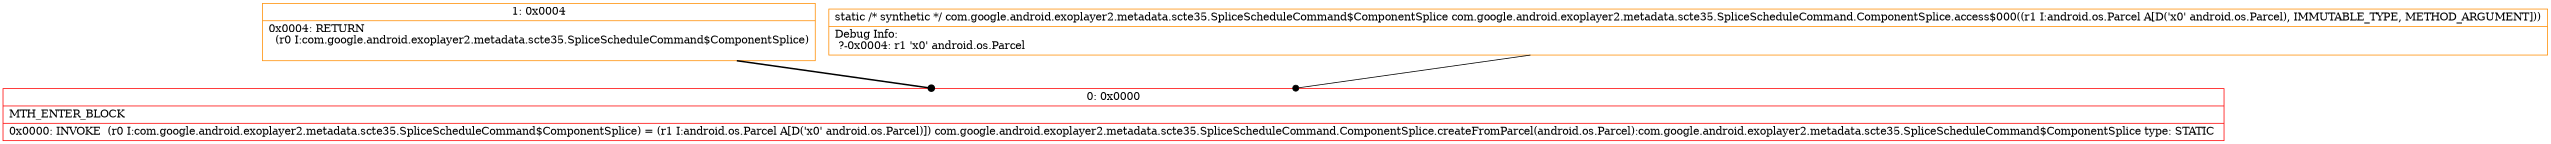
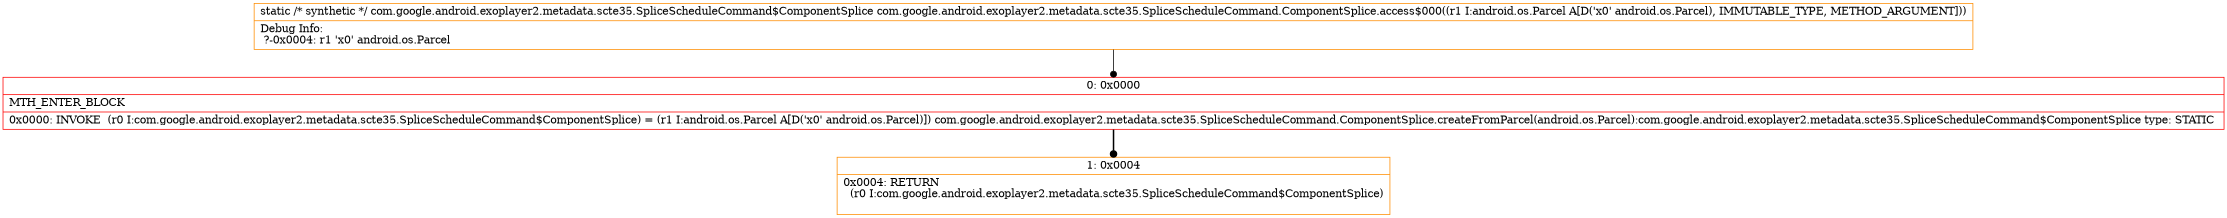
edge "1: 0x0004" -> "0: 0x0000": reversed
